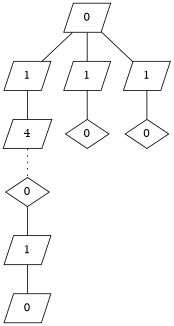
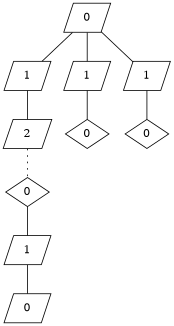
node "4": label "4" -> "2"
